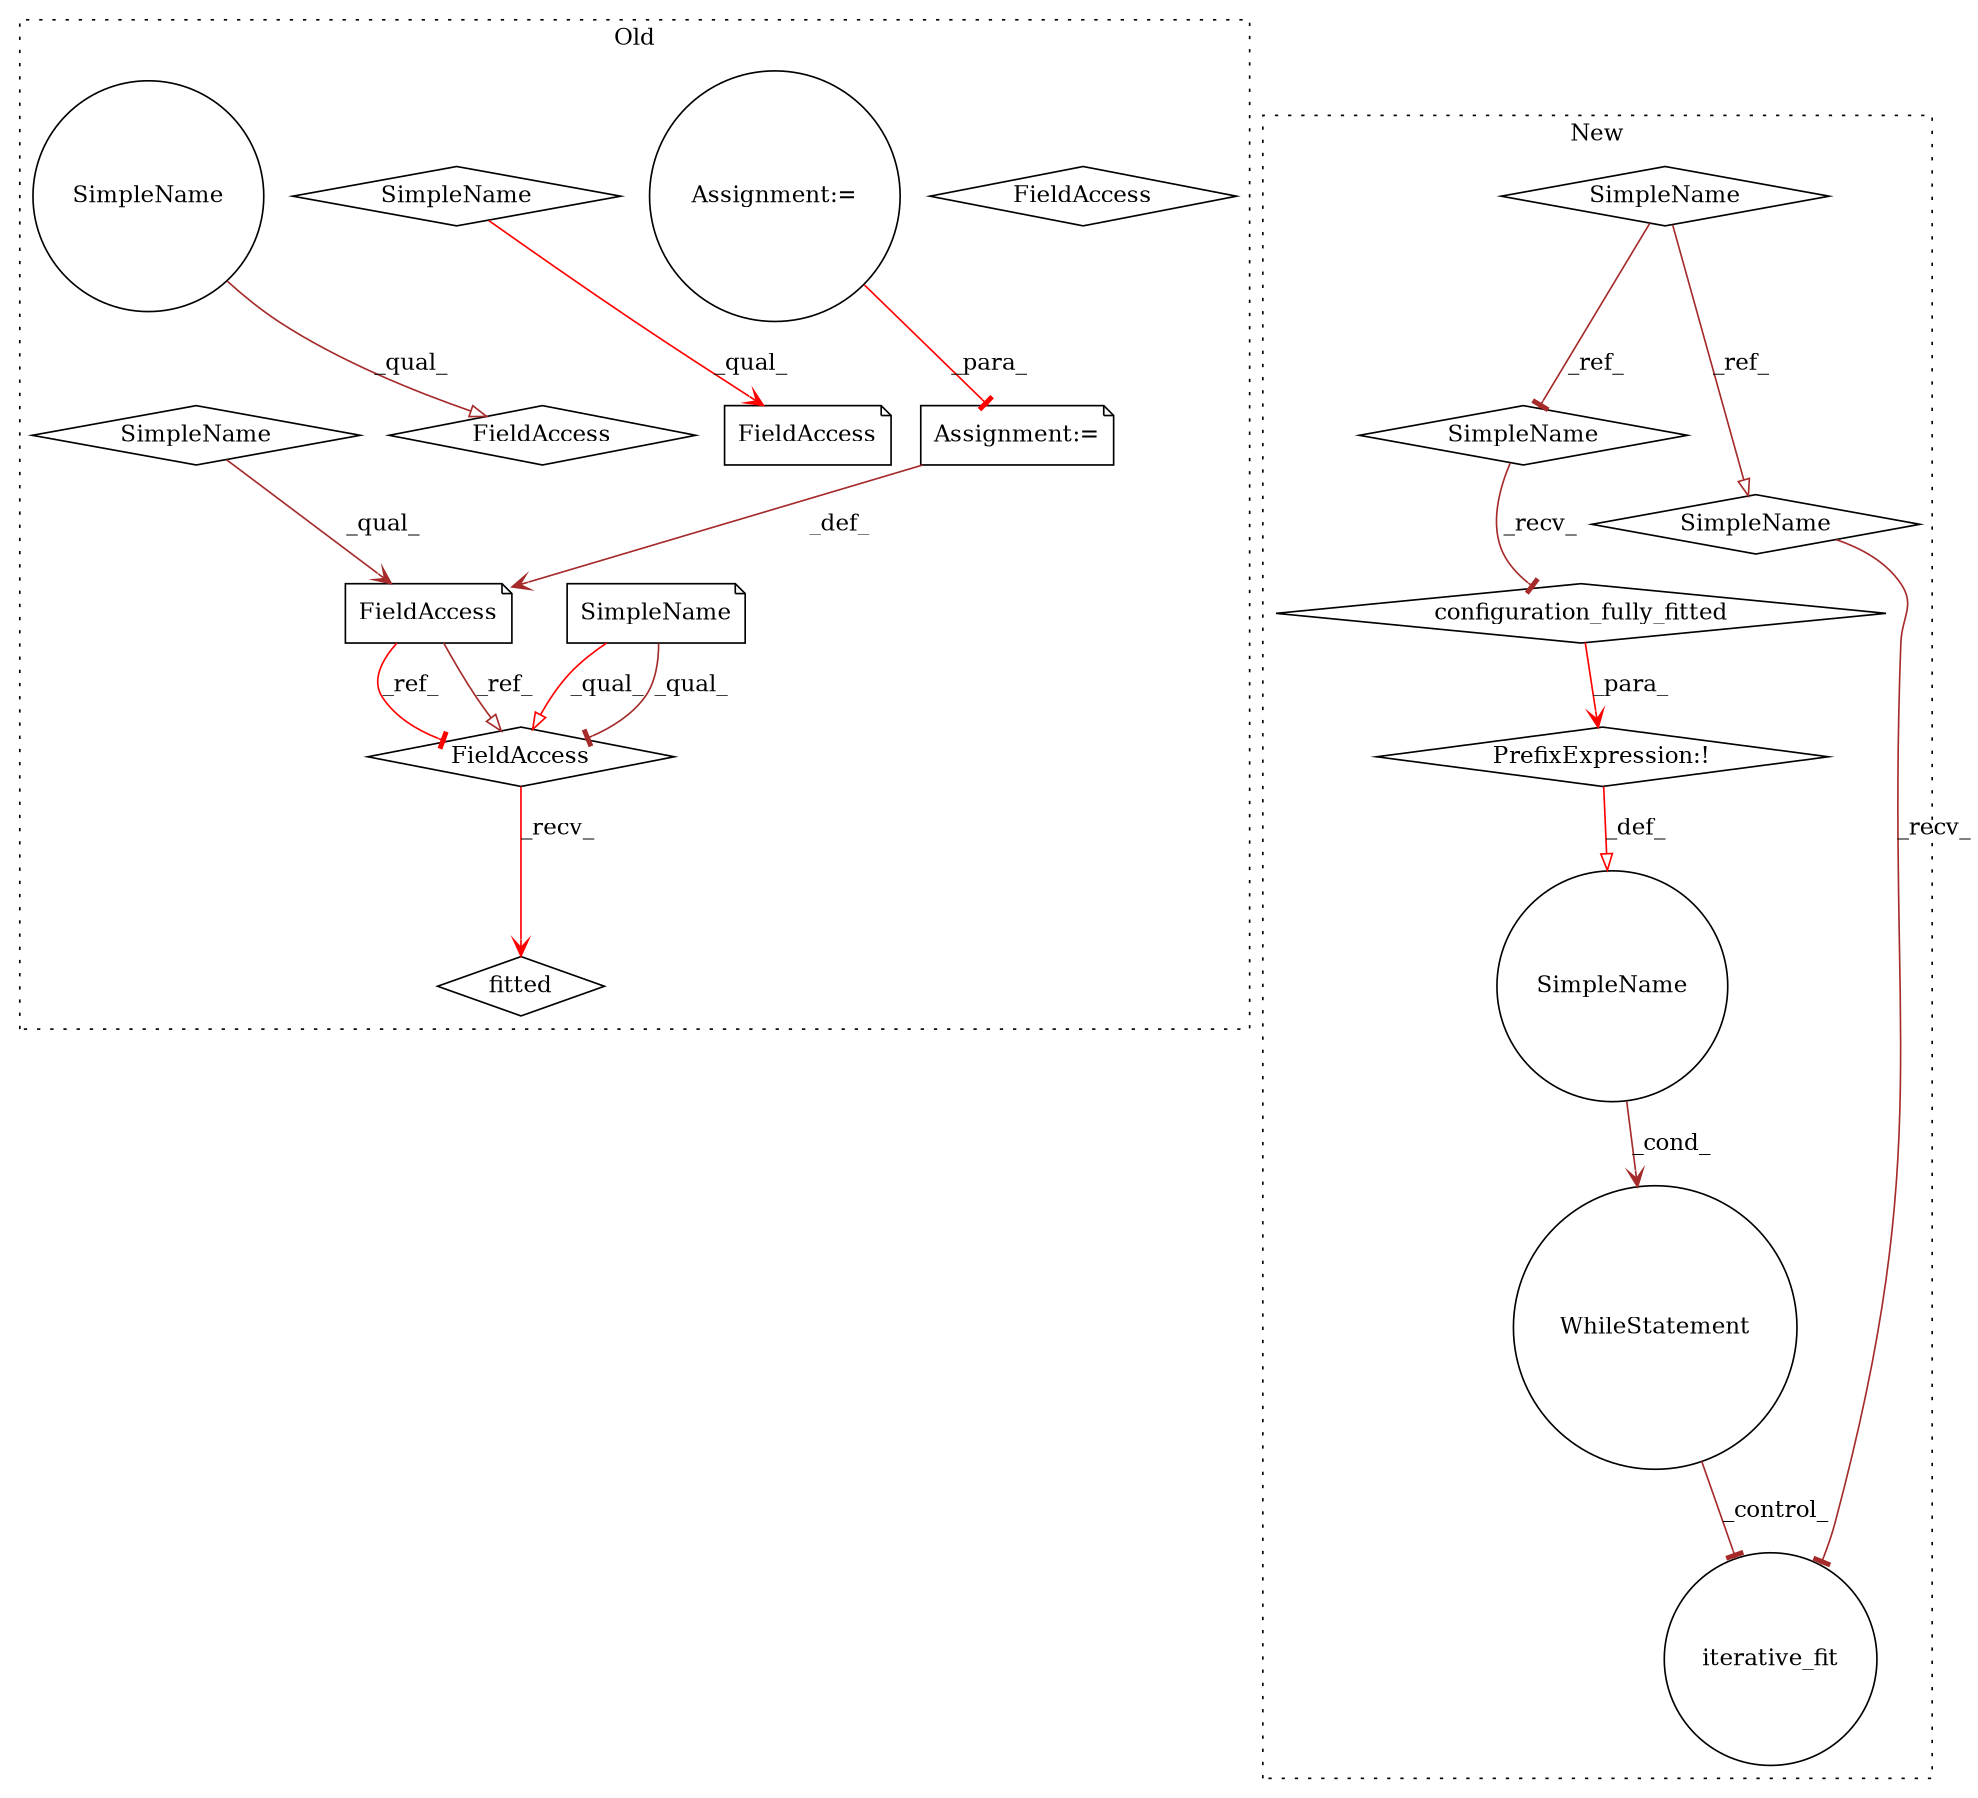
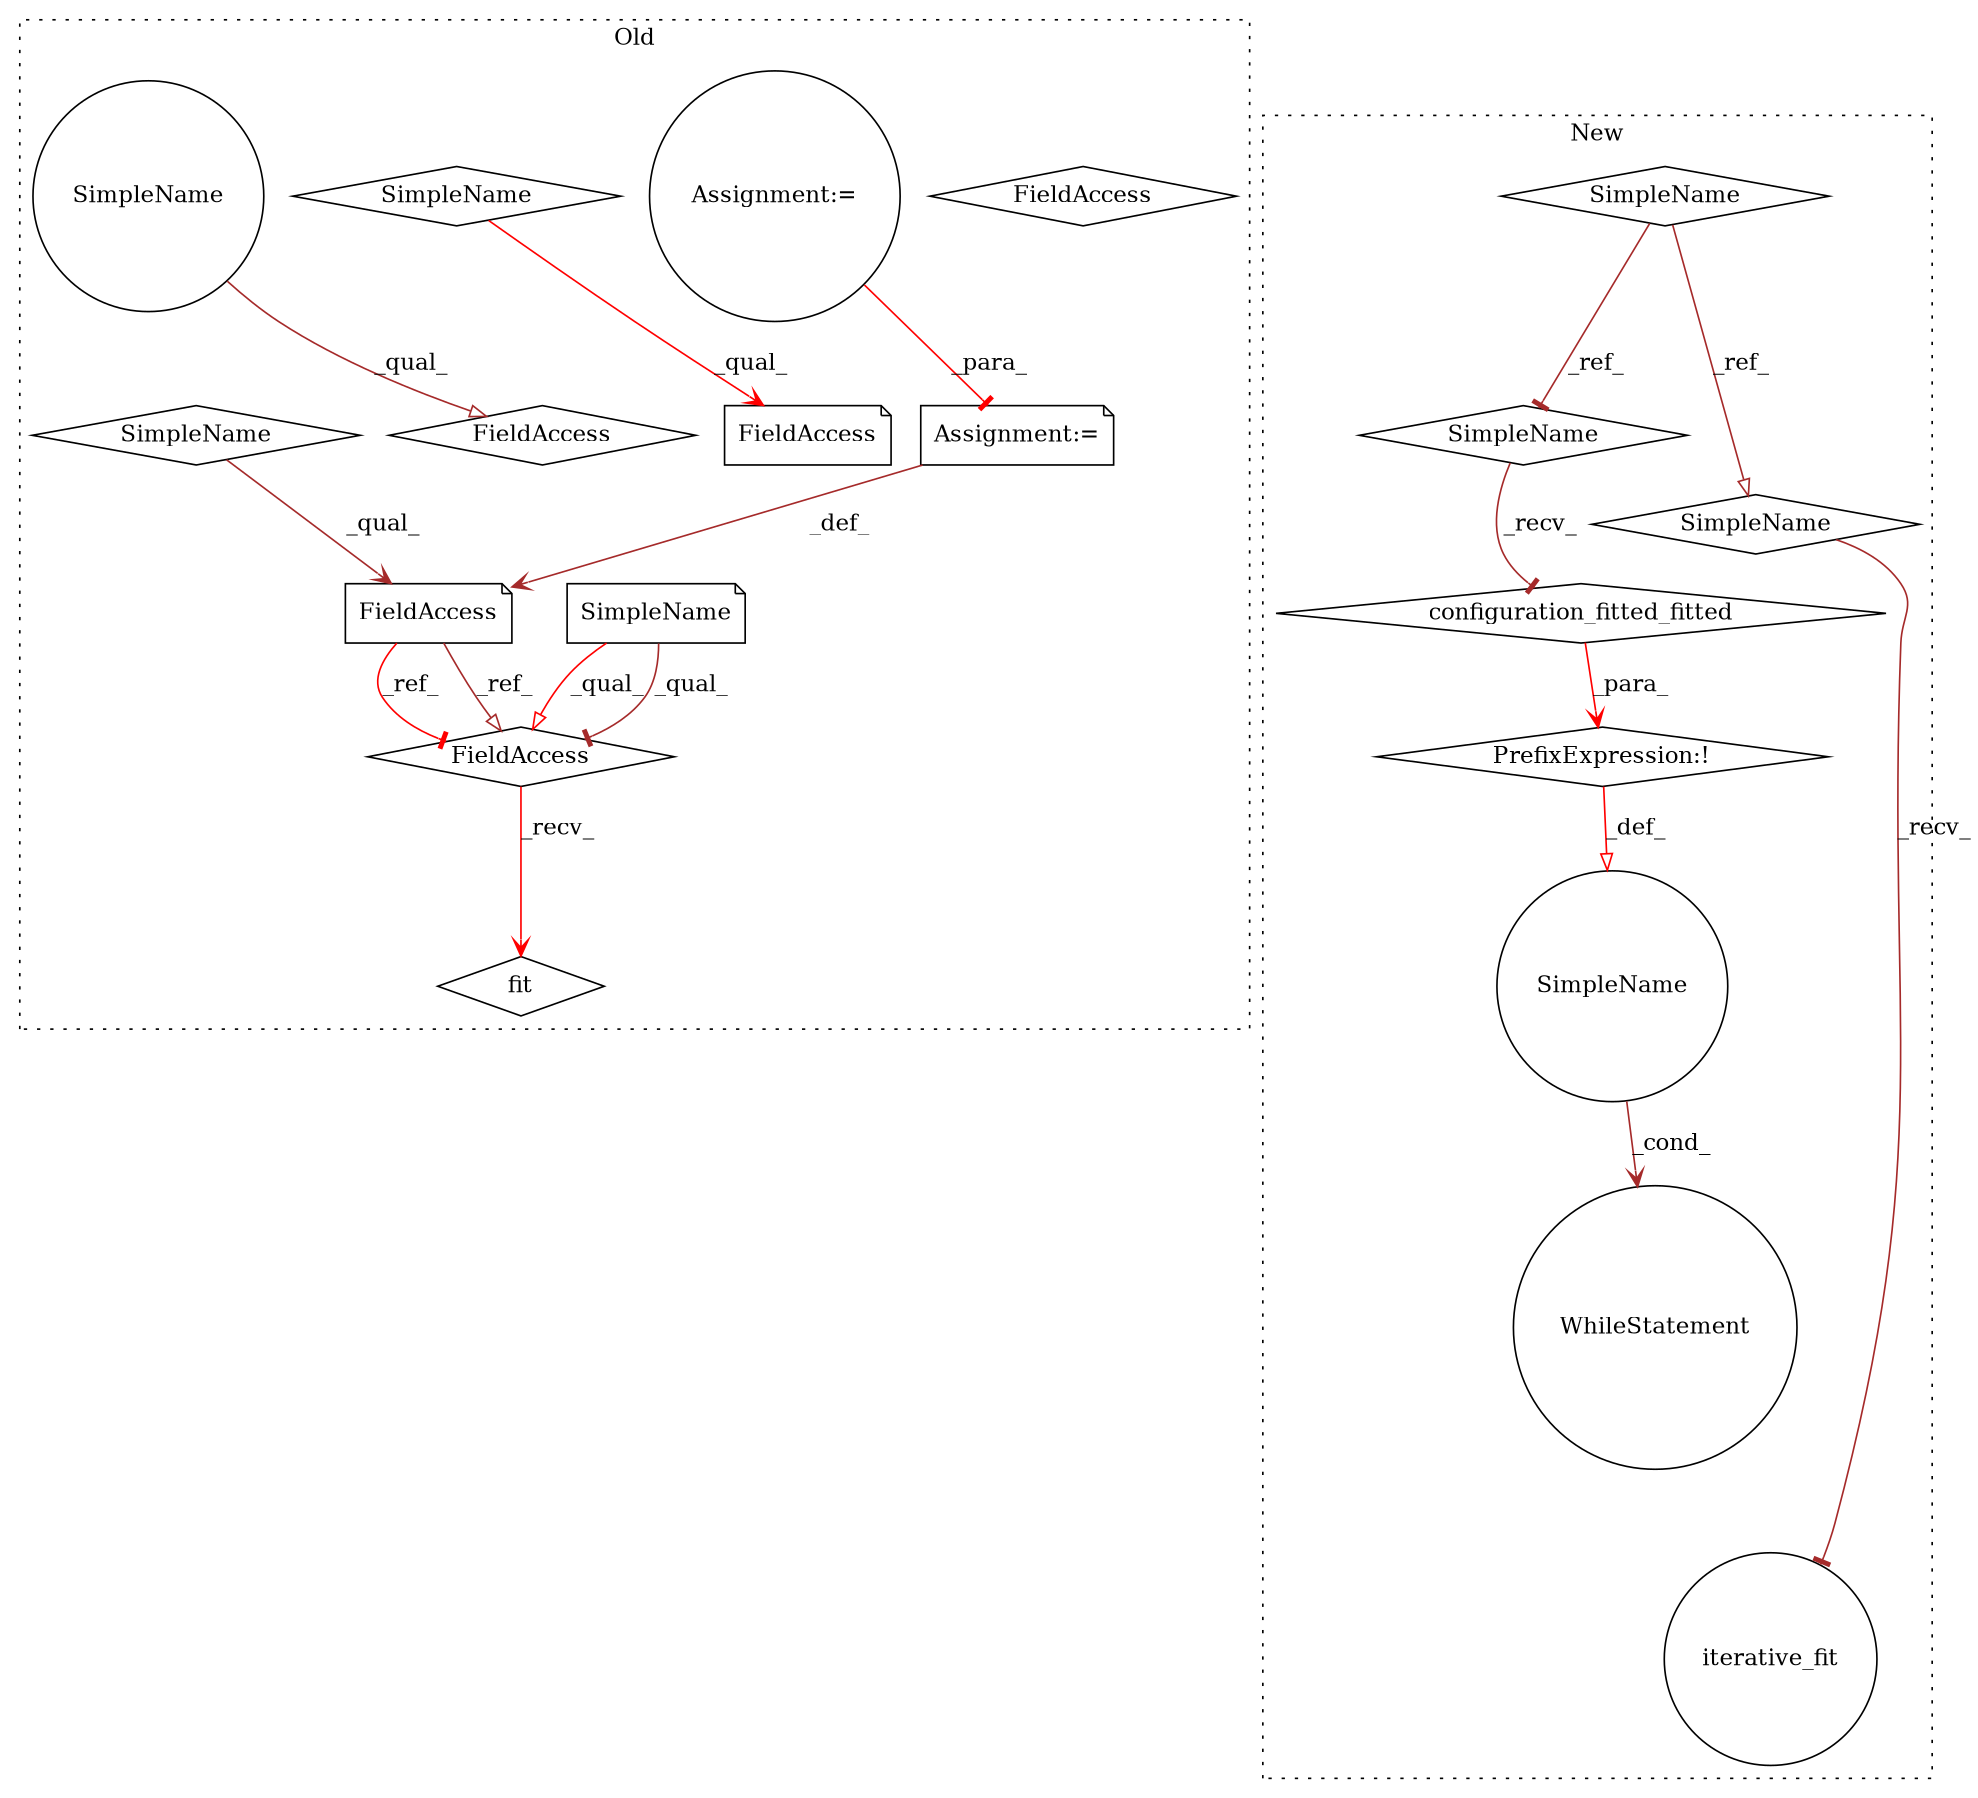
node "configuration_fully_fitted": label "configuration_fully_fitted" -> "configuration_fitted_fitted"
node "fitted": label "fitted" -> "fit"
edge "WhileStatement" -> "iterative_fit": removed, label "_control_"
